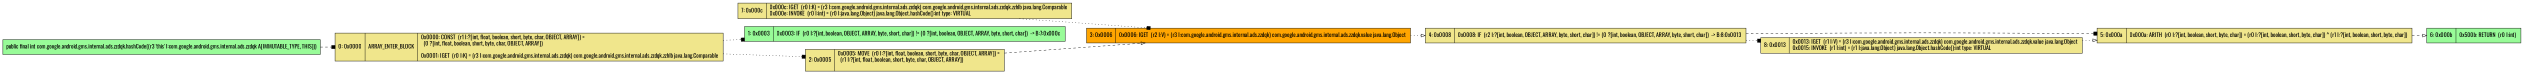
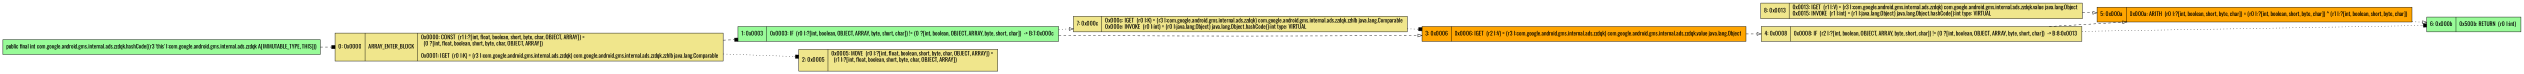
edge "1: 0x0003" -> "7: 0x000c": added
edge "4: 0x0008" -> "5: 0x000a": arrowhead box -> onormal
edge "3: 0x0006" -> "4: 0x0008": style dotted -> dashed
node "5: 0x000a": fillcolor khaki -> orange
edge "5: 0x000a" -> "6: 0x000b": style dashed -> dotted
edge "0: 0x0000" -> "1: 0x0003": style dotted -> dashed
edge "4: 0x0008" -> "8: 0x0013": now "4: 0x0008" -> "6: 0x000b"
edge "8: 0x0013" -> "5: 0x000a": style dotted -> dashed
edge "2: 0x0005" -> "3: 0x0006": now "1: 0x0003" -> "3: 0x0006"
